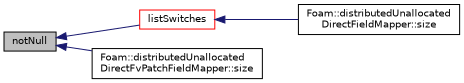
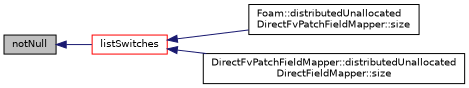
node "Foam::distributedUnallocated DirectFieldMapper::size": label "Foam::distributedUnallocated DirectFieldMapper::size" -> "DirectFvPatchFieldMapper::distributedUnallocated DirectFieldMapper::size"
edge "Foam::distributedUnallocated DirectFvPatchFieldMapper::size" -> "notNull": now "Foam::distributedUnallocated DirectFvPatchFieldMapper::size" -> "listSwitches"
